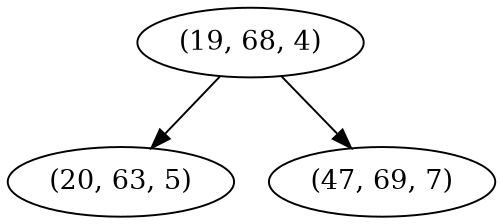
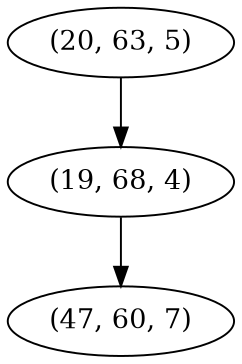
edge "(19, 68, 4)" -> "(20, 63, 5)": reversed
node "(47, 69, 7)": label "(47, 69, 7)" -> "(47, 60, 7)"
